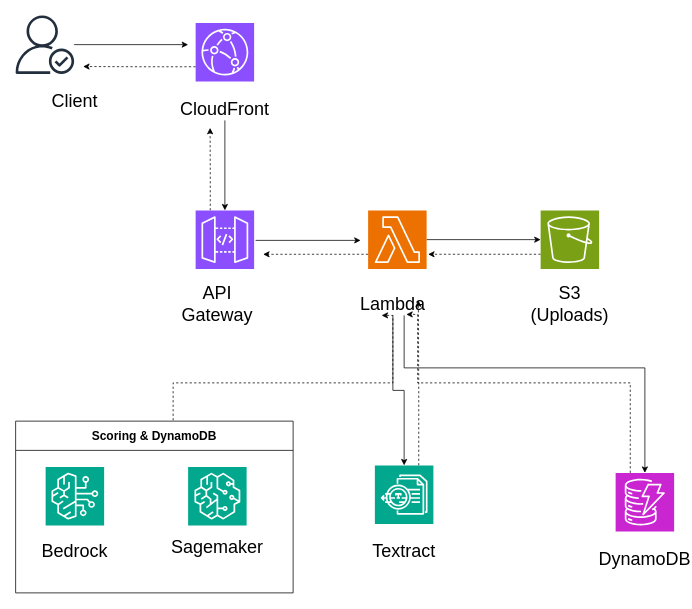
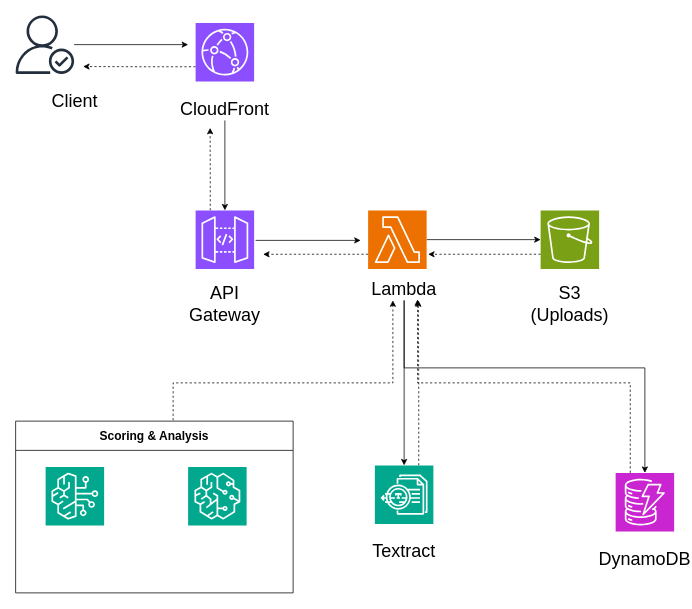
node "API Gateway": moved (217, 304) -> (225, 304)
node "Lambda": moved (393, 304) -> (404, 289)
node "Scoring & DynamoDB": label "Scoring & DynamoDB" -> "Scoring & Analysis"
node "Sagemaker": removed
node "Bedrock": removed
